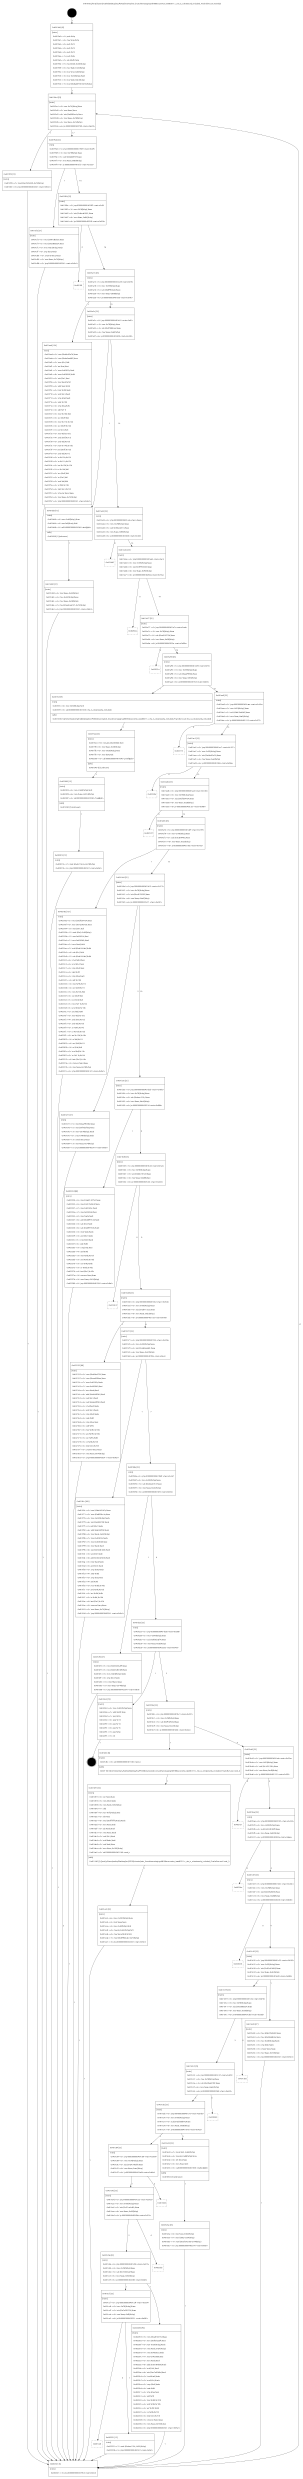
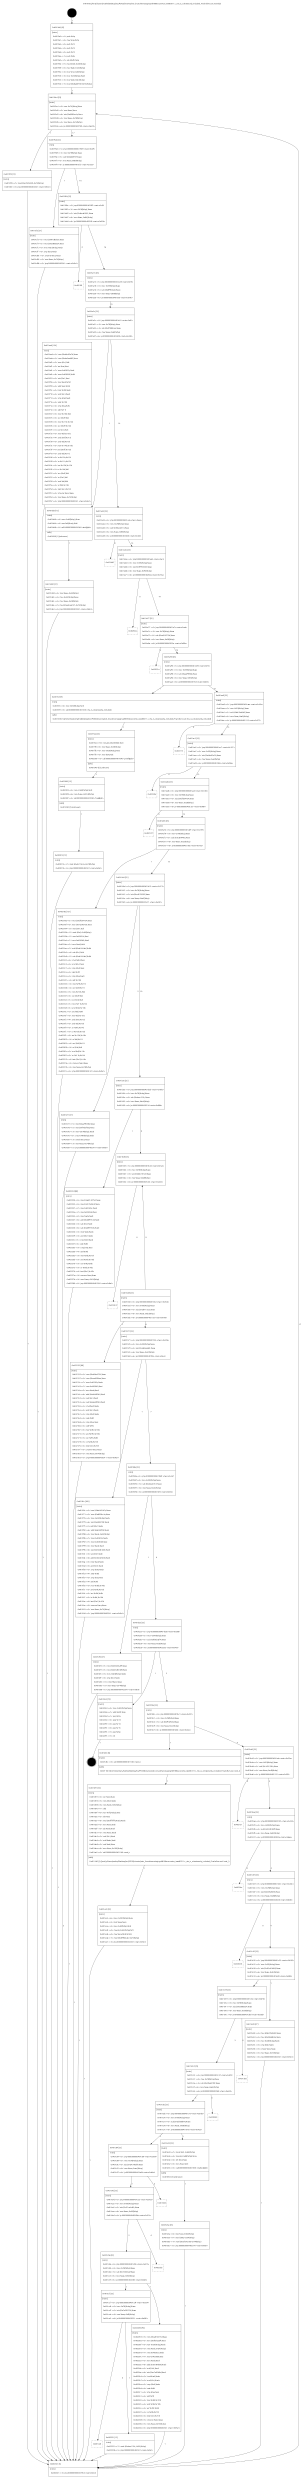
edge "0x401a13 [25]" -> "0x401ee6 [134]": removed, label "1"
edge "0x401b3f [25]" -> "0x401b58 [25]": reversed
